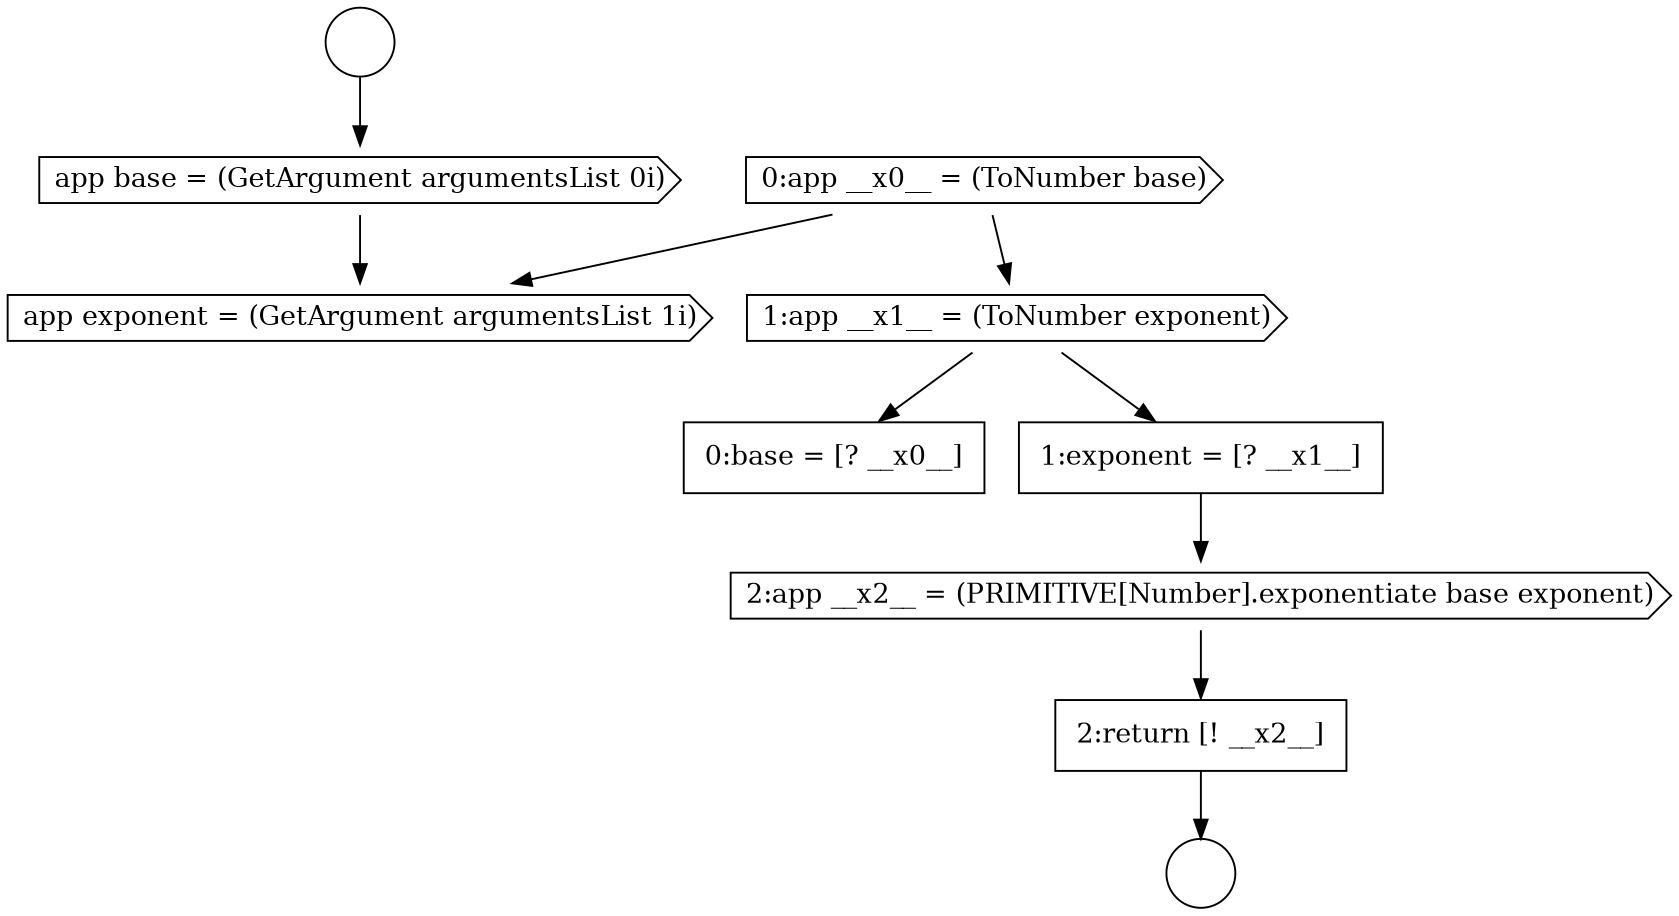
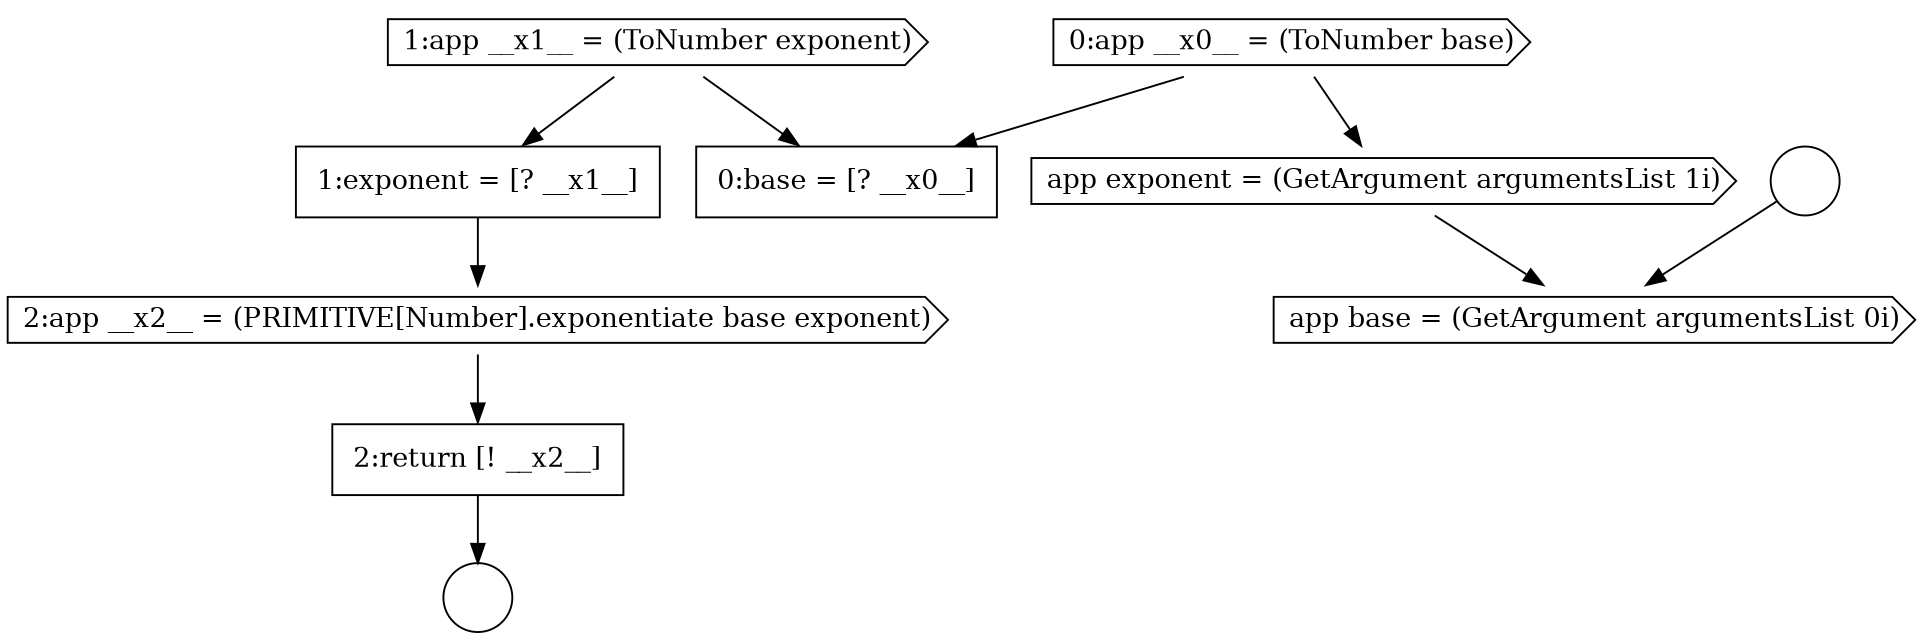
edge "app base = (GetArgument argumentsList 0i)" -> "app exponent = (GetArgument argumentsList 1i)": reversed
edge "0:app __x0__ = (ToNumber base)" -> "1:app __x1__ = (ToNumber exponent)": now "0:app __x0__ = (ToNumber base)" -> "0:base = [? __x0__]"
